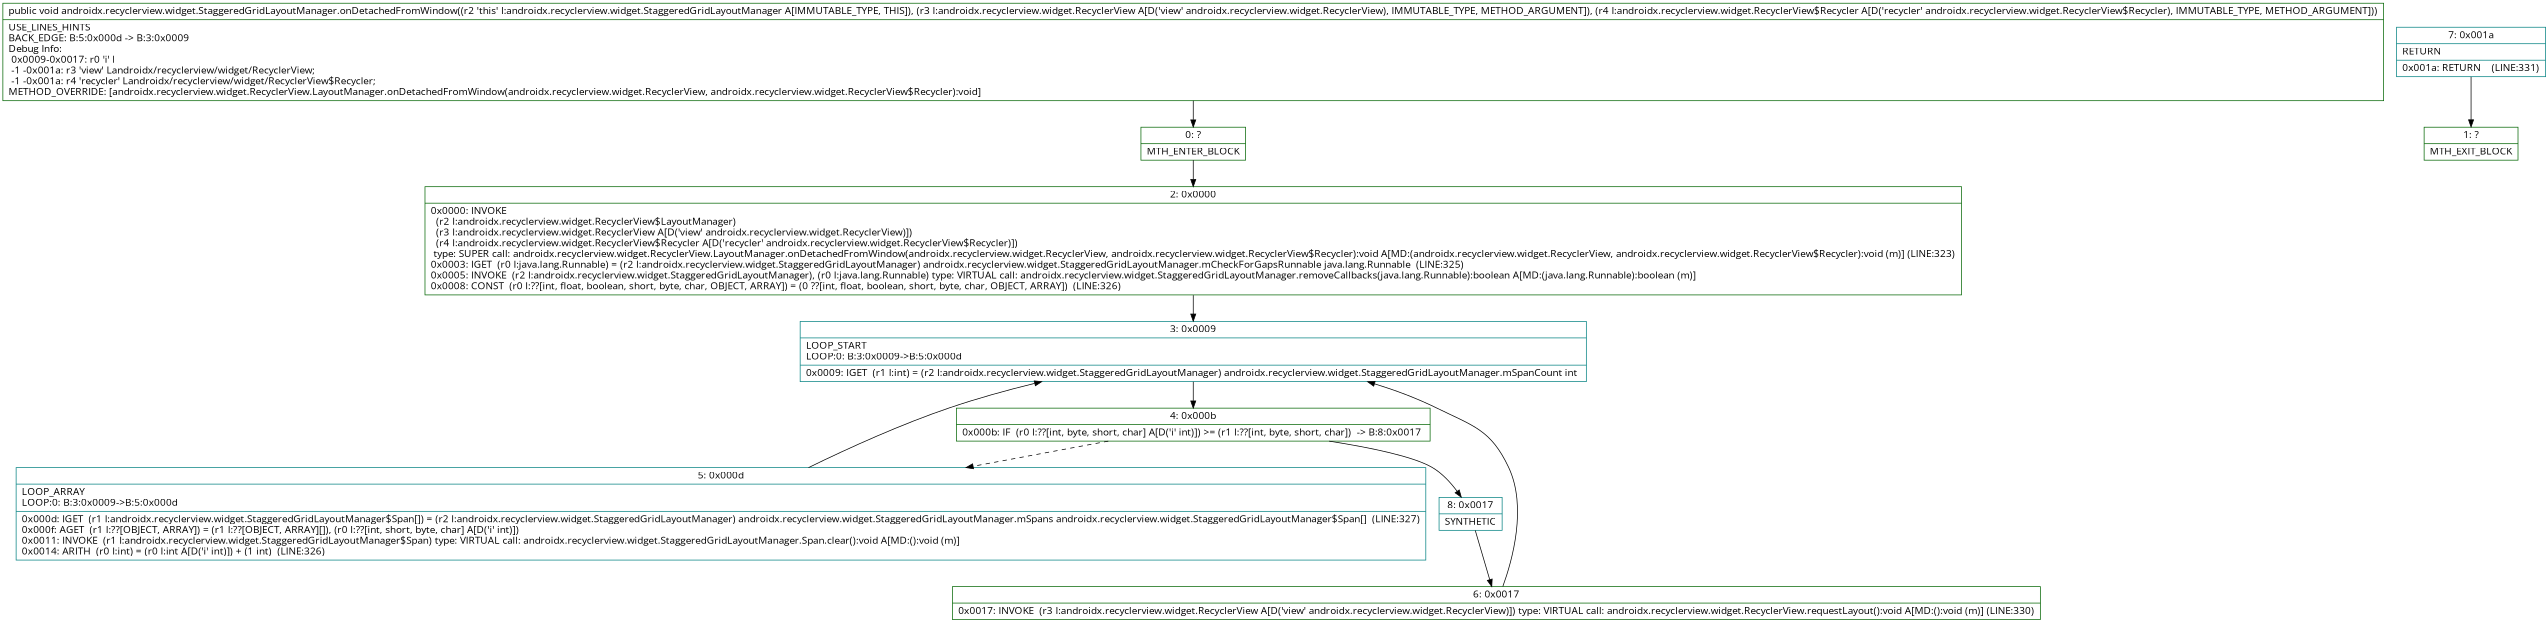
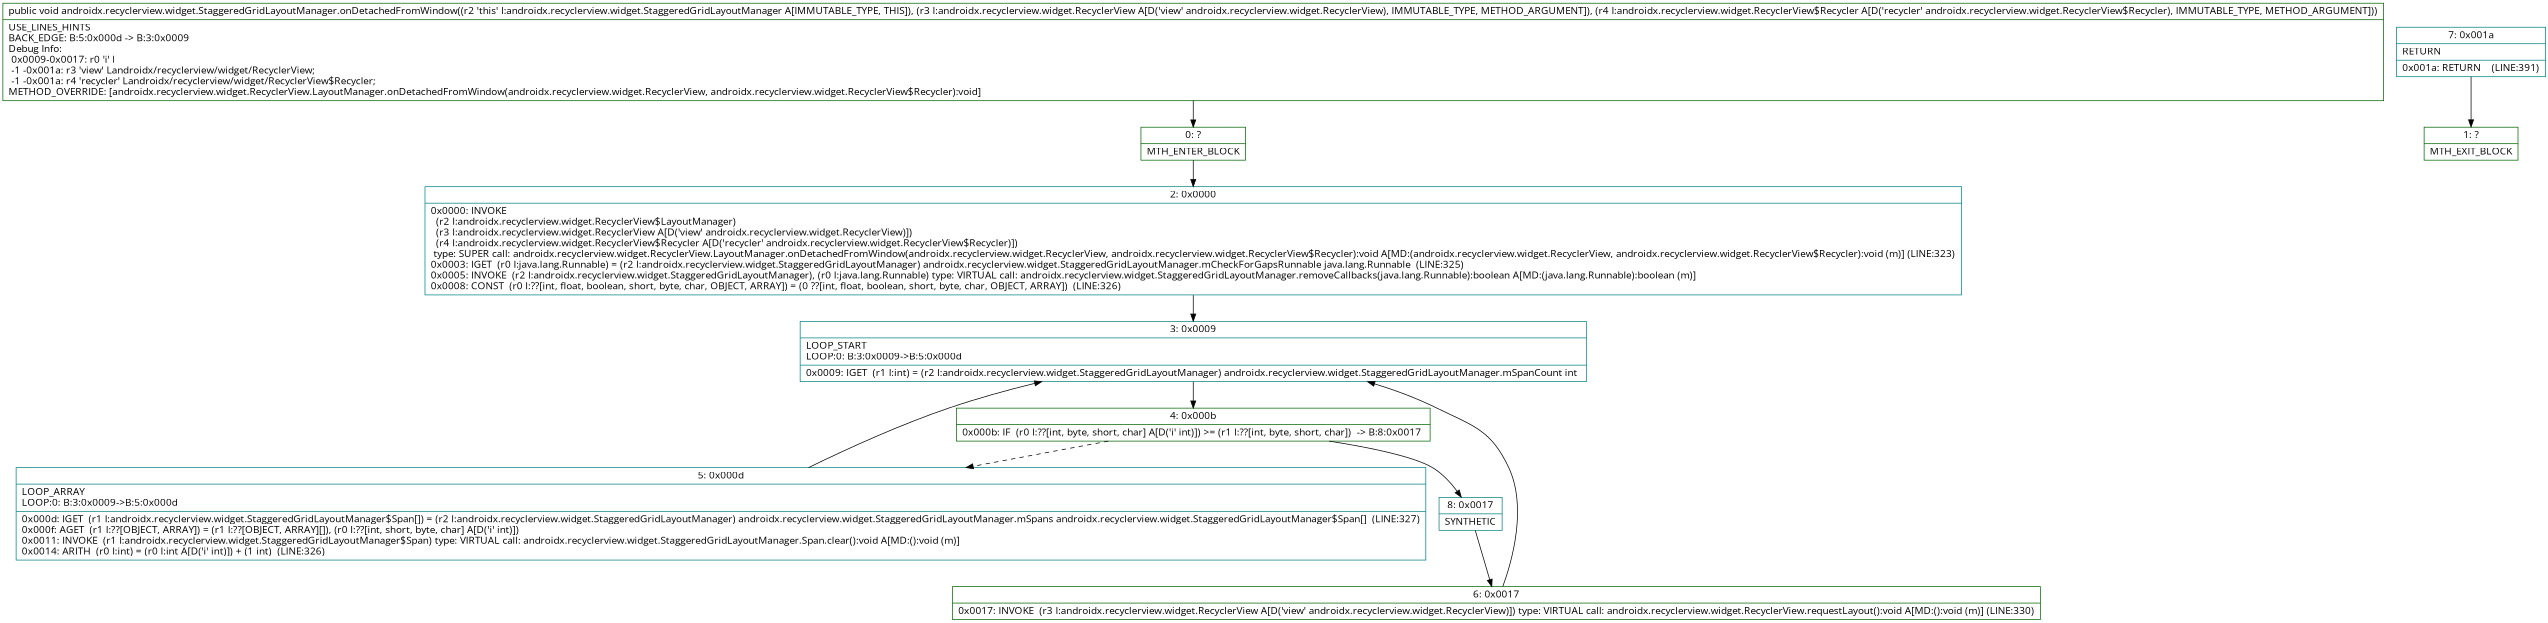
node "7: 0x001a": text "0x001a: RETURN    (LINE:331)" -> "0x001a: RETURN    (LINE:391)"
node "2: 0x0000": color darkgreen -> teal
